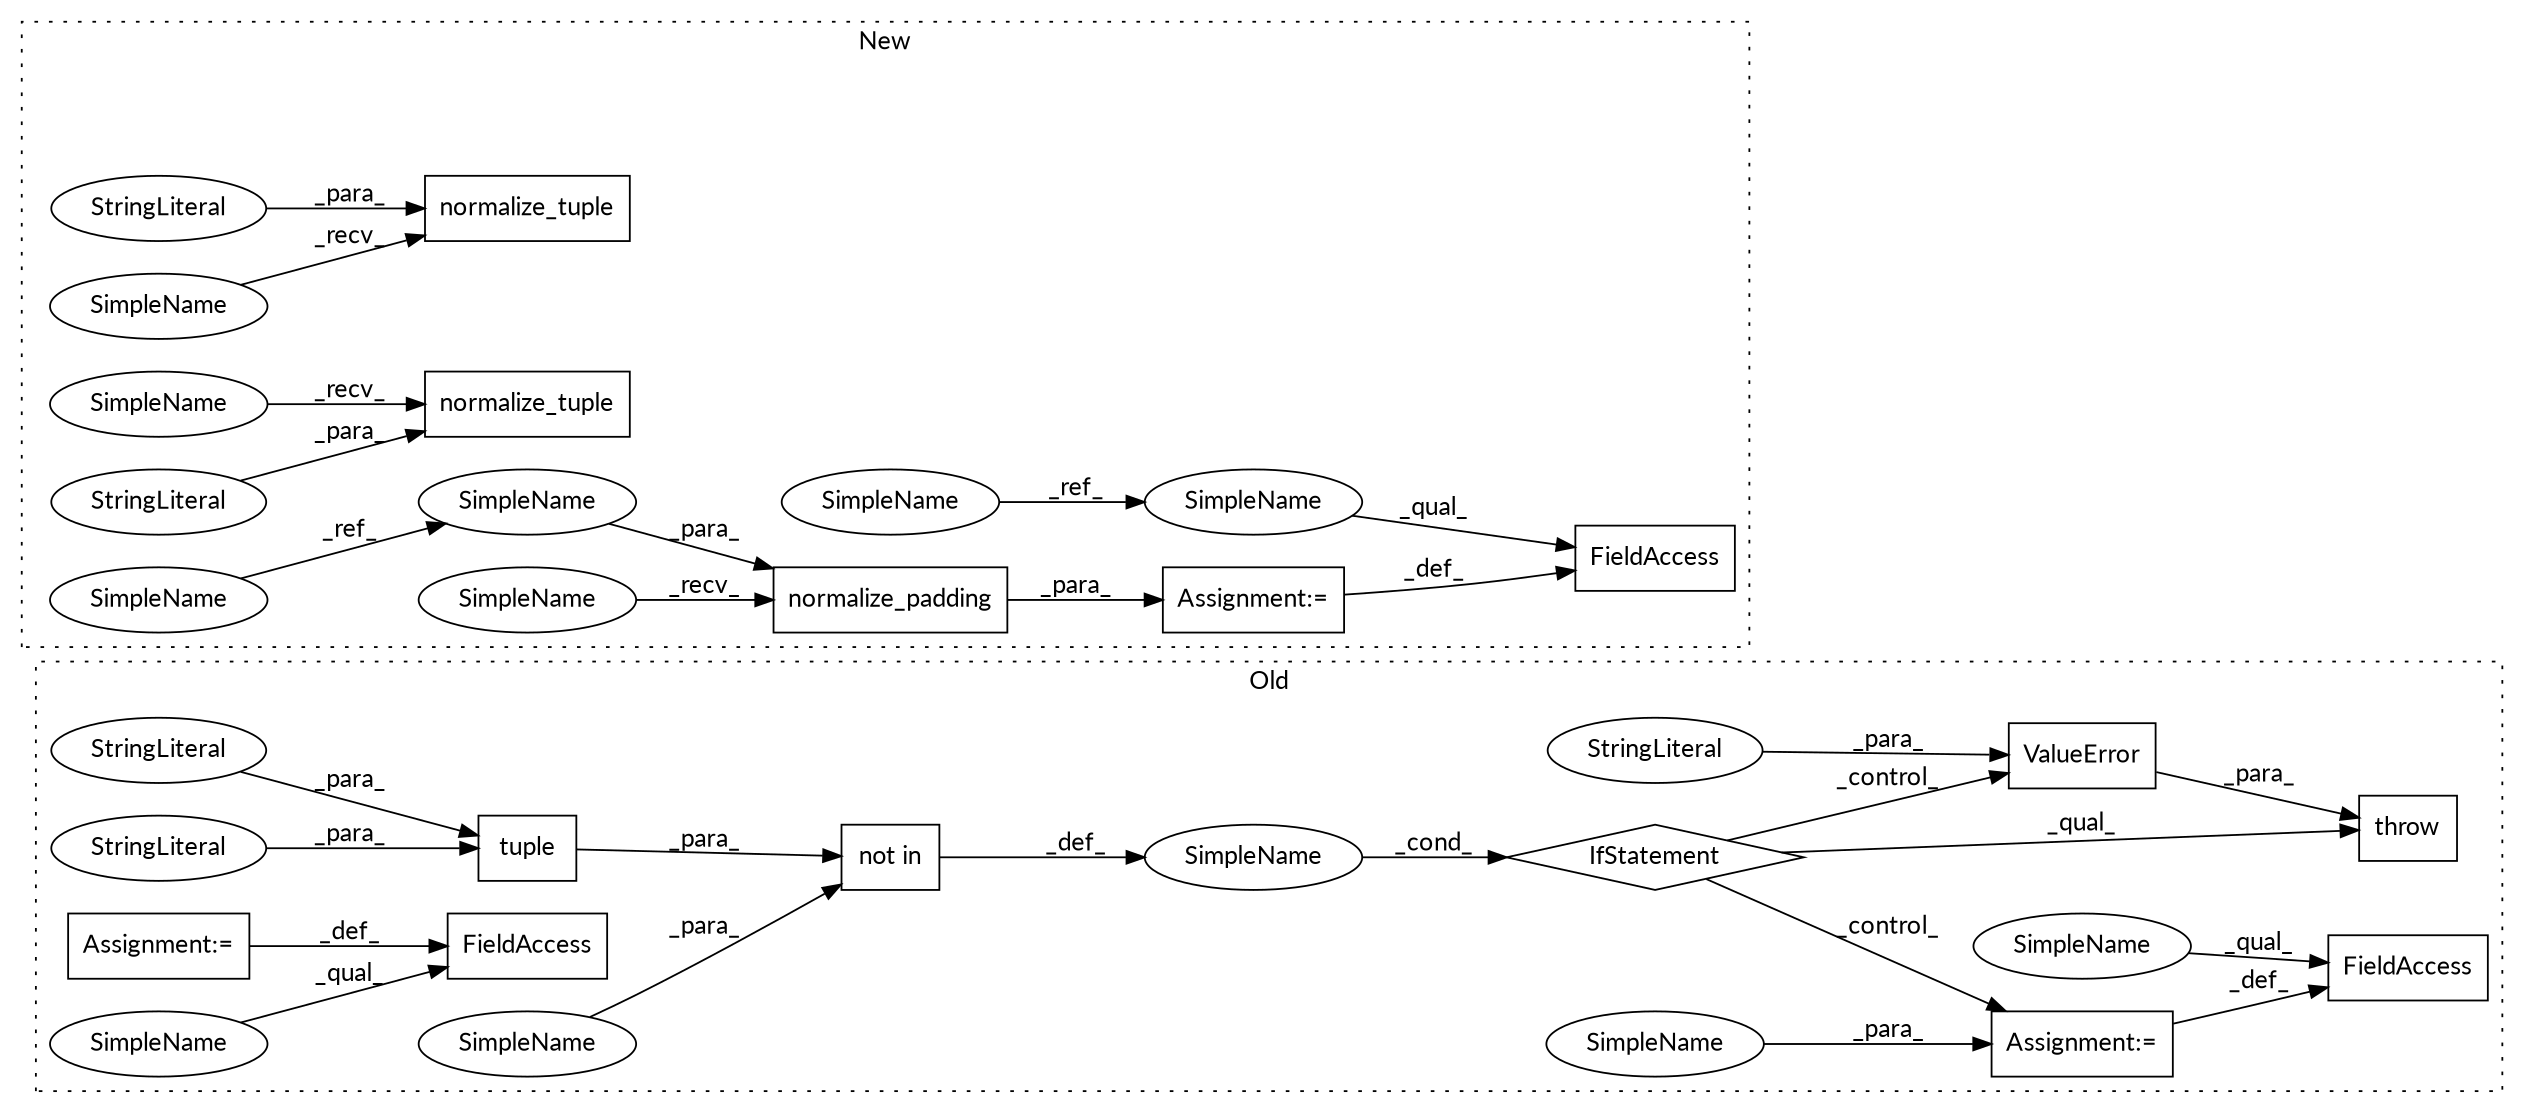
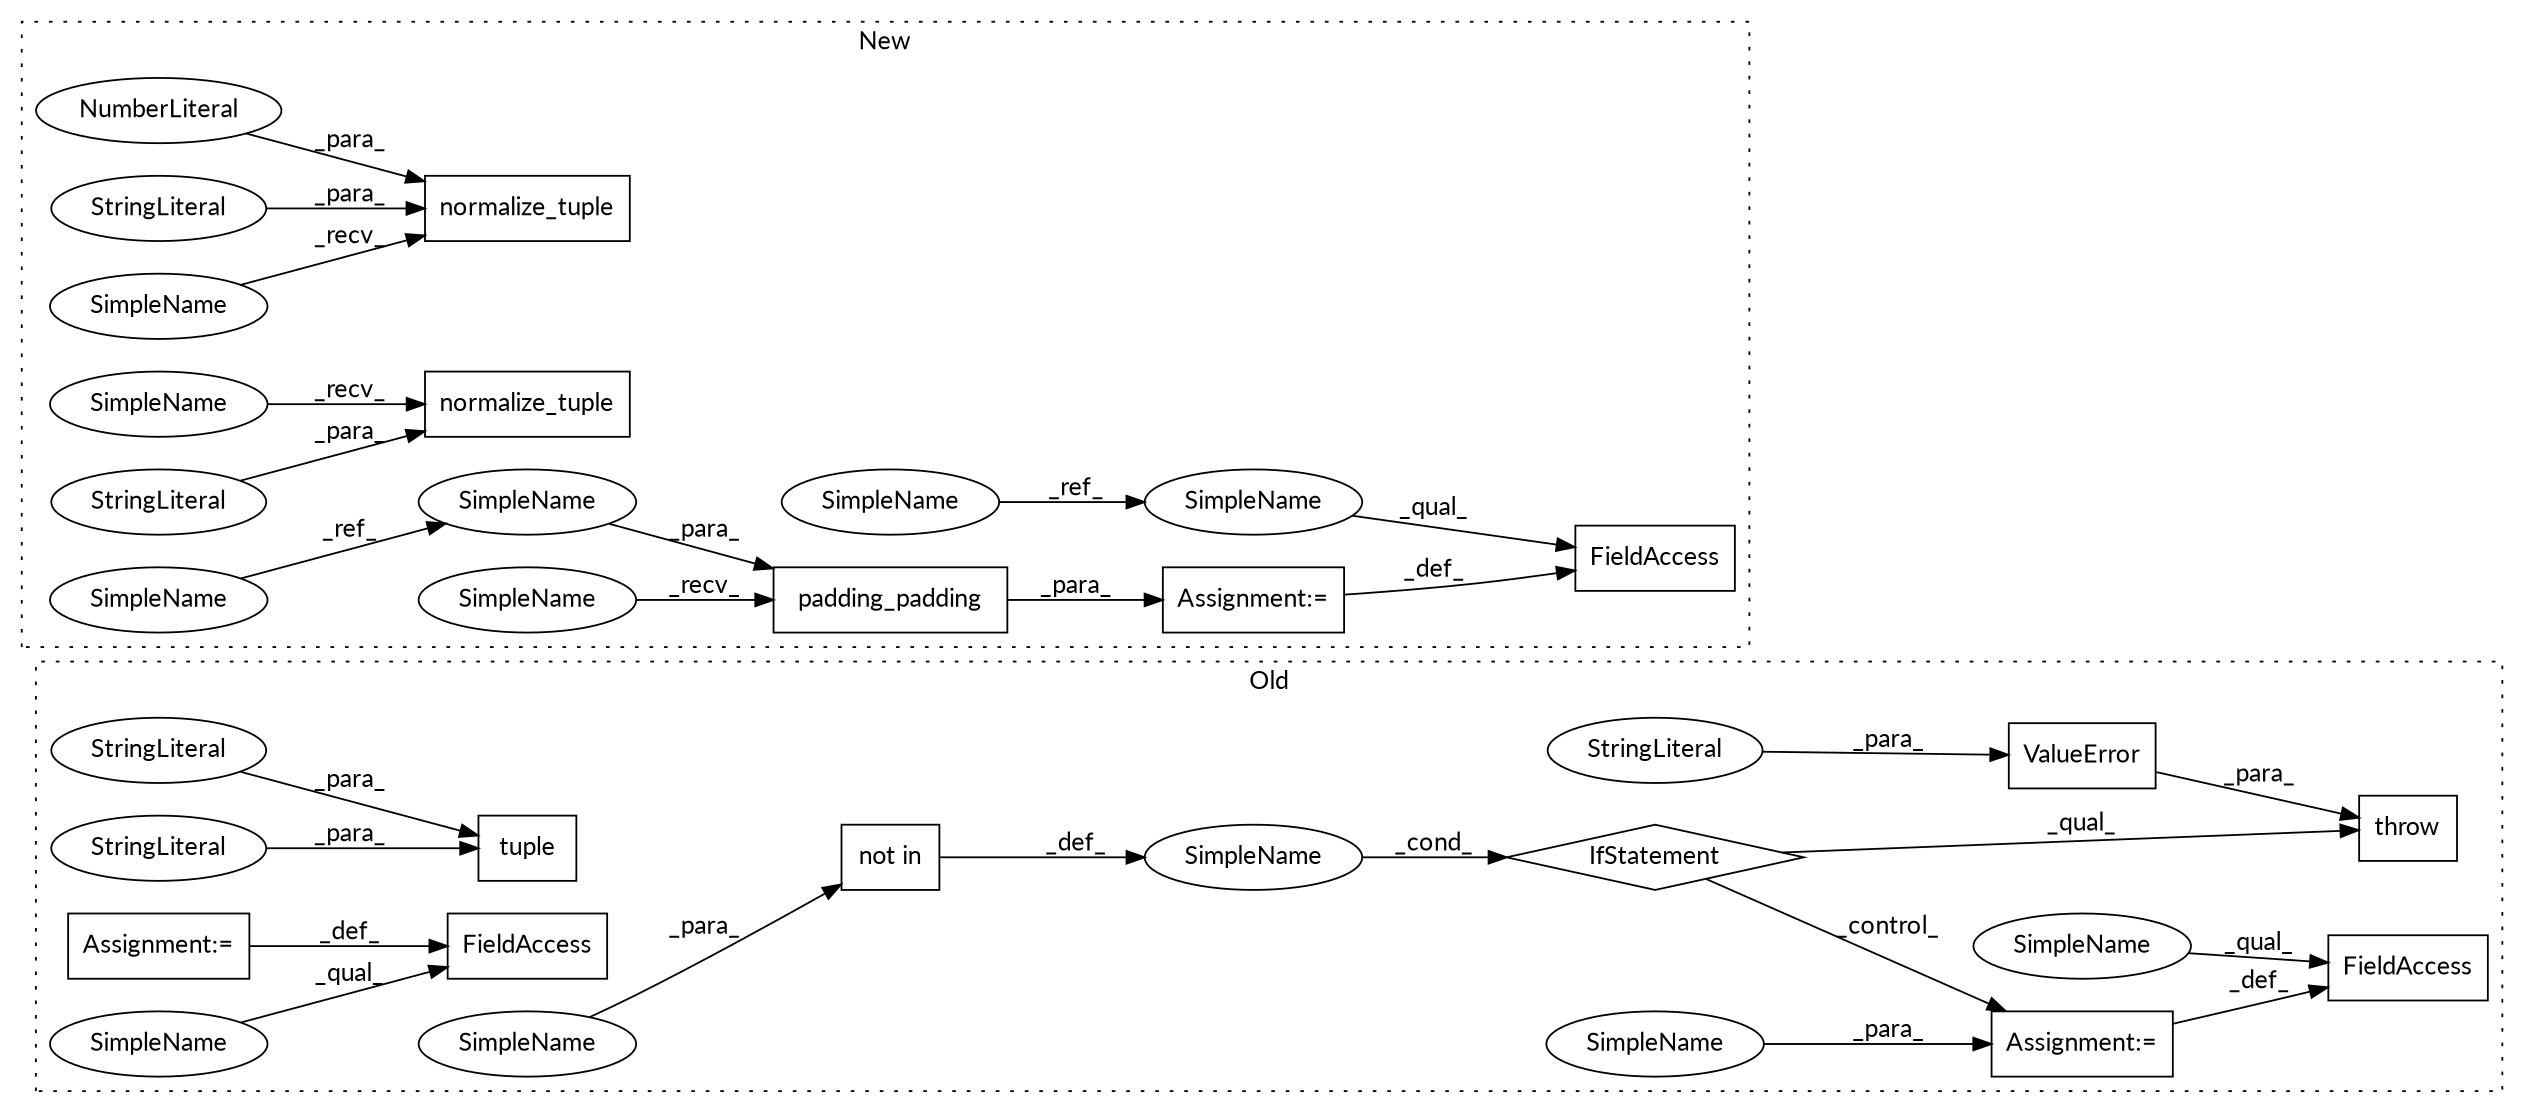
node "NumberLiteral": added
node "normalize_padding": label "normalize_padding" -> "padding_padding"
edge "IfStatement" -> "ValueError": removed, label "_control_"
edge "tuple" -> "not in": removed, label "_para_"
